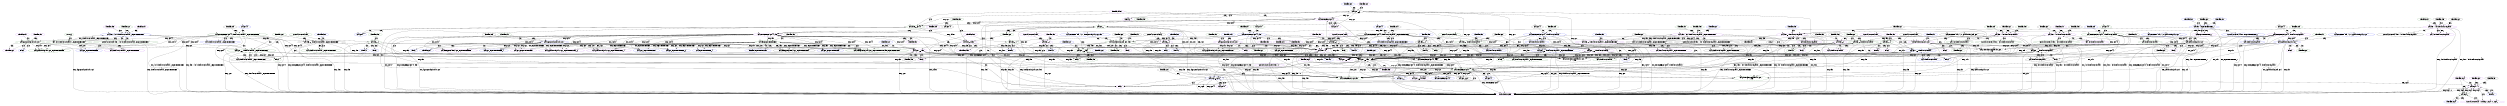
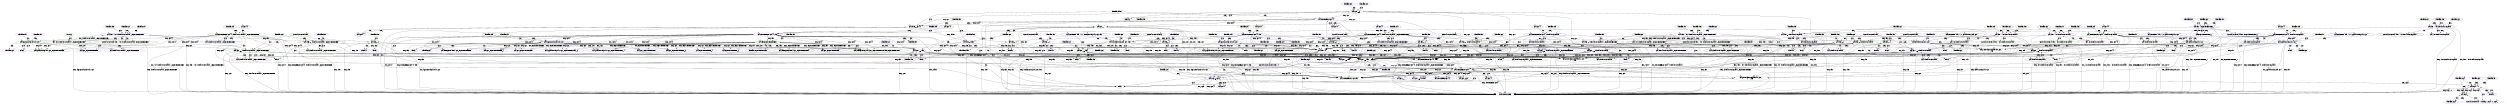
edge "(Call,tlen -= sizeof(struct in6_addr))" -> "(Identifier,nnh)": now "(Call,tlen -= sizeof(struct in6_addr))" -> "(Call,tlen > 0)"
node "(Call,tptr += (sizeof(for in_addr)+BGP_VPN_RD_LEN))": label "(Call,tptr += (sizeof(for in_addr)+BGP_VPN_RD_LEN))" -> "(Call,tptr += (sizeof(struct in_addr)+BGP_VPN_RD_LEN))"
node "(Call,BGP_VPN_RD_LEN+3)": added
edge "(ControlStructure,while (tlen > 0))" -> "(MethodReturn,RET)": now "(Call,tlen -= (sizeof(struct in_addr)))" -> "(MethodReturn,RET)"
